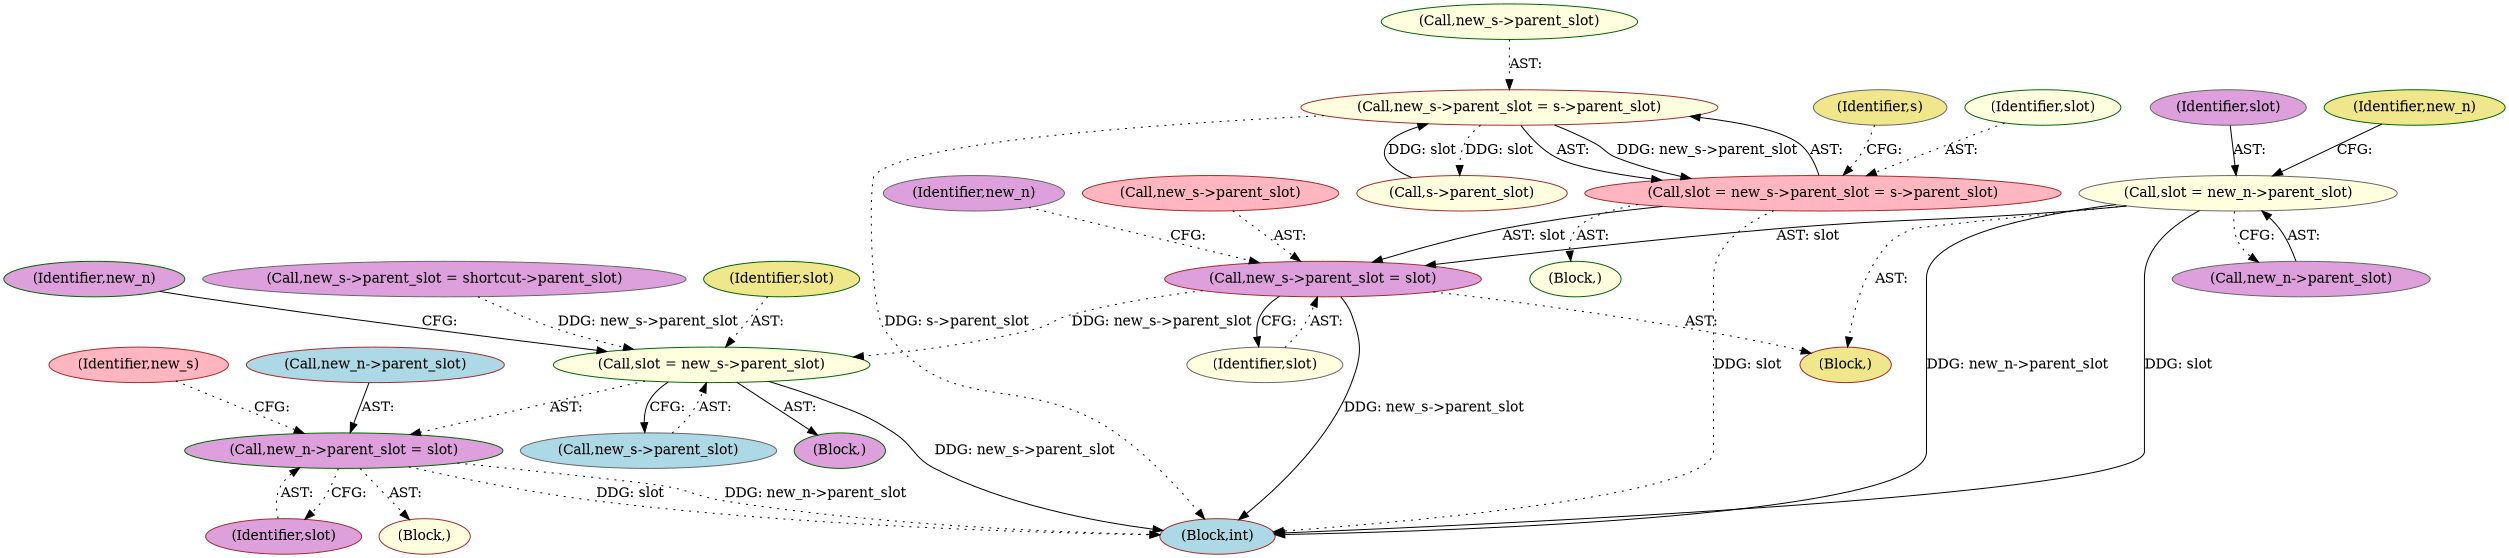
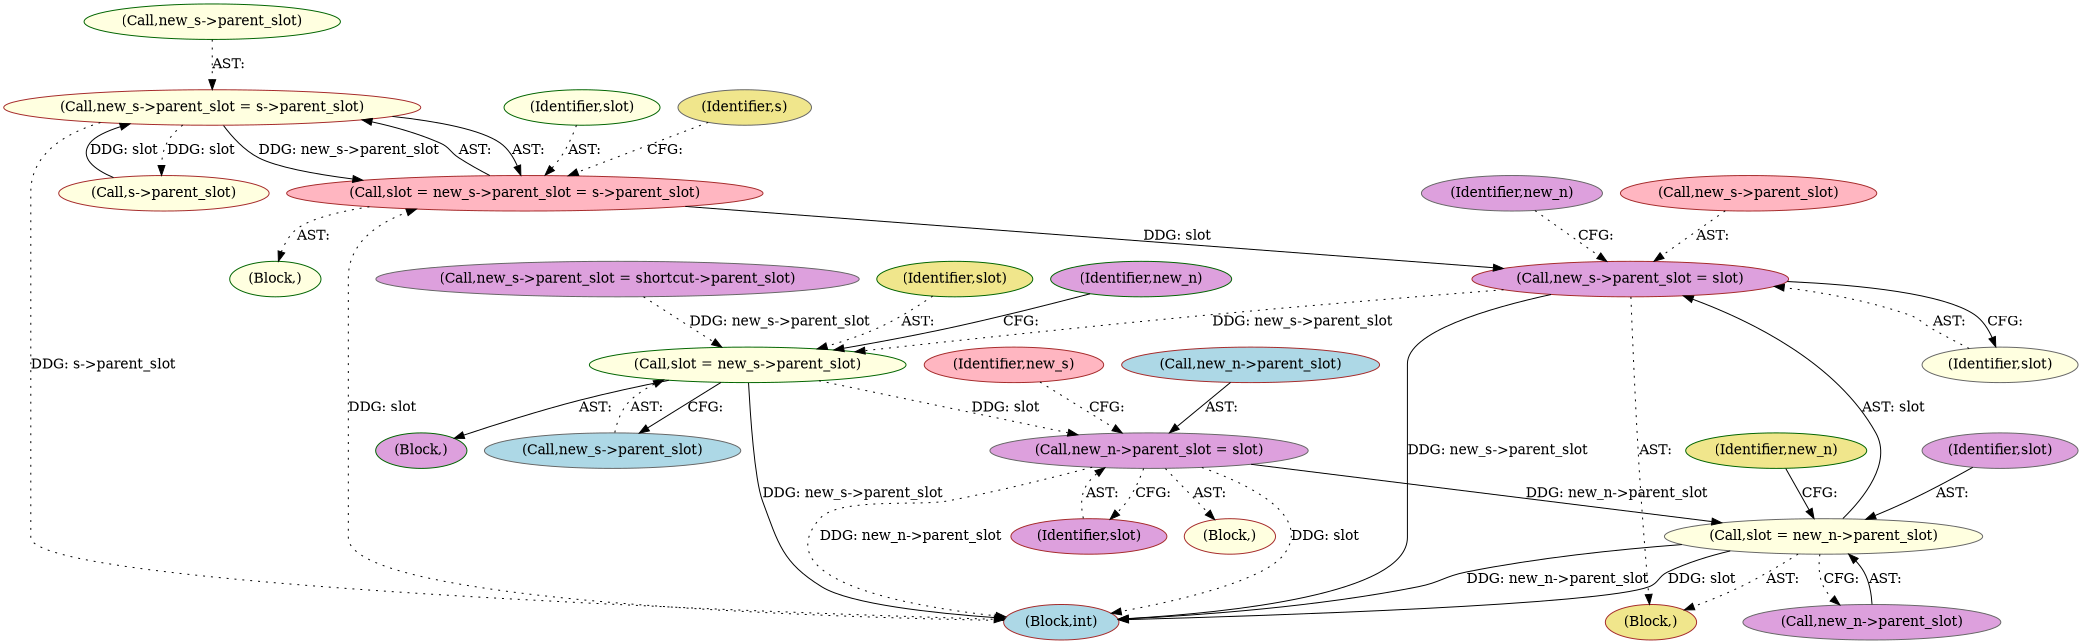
edge "(Call,slot = new_s->parent_slot = s->parent_slot)" -> "(Call,new_s->parent_slot = slot)": label "AST: slot" -> "DDG: slot"
edge "(Call,slot = new_s->parent_slot)" -> "(Call,new_n->parent_slot = slot)": label "AST: " -> "DDG: slot"
node "(Call,new_n->parent_slot = slot)": color darkgreen -> gray40
edge "(Call,slot = new_s->parent_slot = s->parent_slot)" -> "(Block,int)": reversed
edge "(Call,new_n->parent_slot = slot)" -> "(Call,slot = new_n->parent_slot)": added, label "DDG: new_n->parent_slot"
